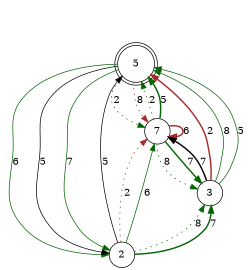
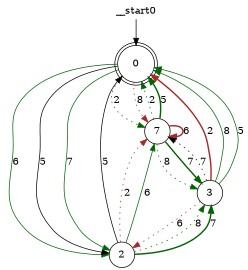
node "__start0": added
node "5": label "5" -> "0"
edge "3" -> "7": style bold -> dotted
edge "3" -> "2": added, label "6"
